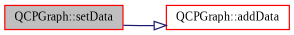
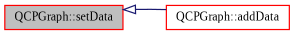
edge "QCPGraph::setData" -> "QCPGraph::addData": reversed
